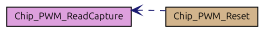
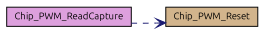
edge "Chip_PWM_Reset" -> "Chip_PWM_ReadCapture": reversed
